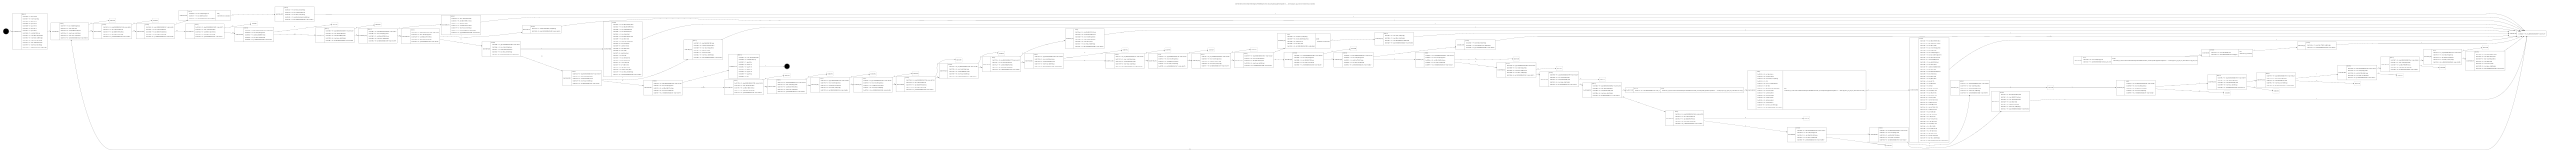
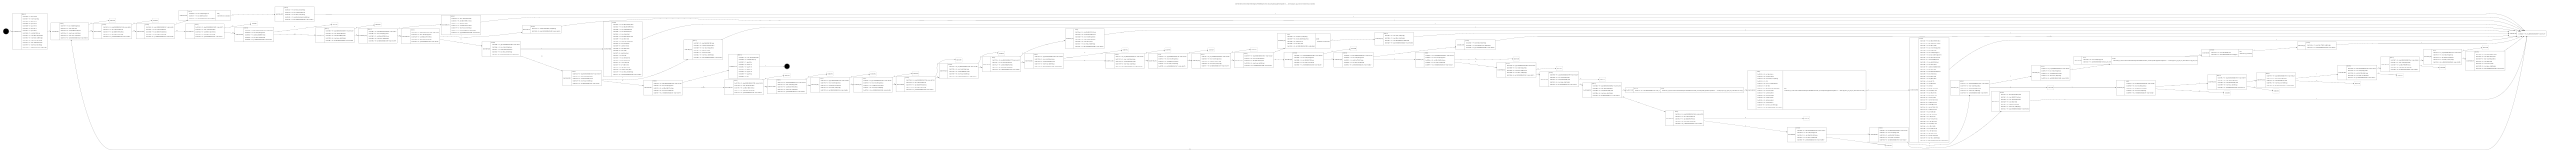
node "0x40192a [25]": added
